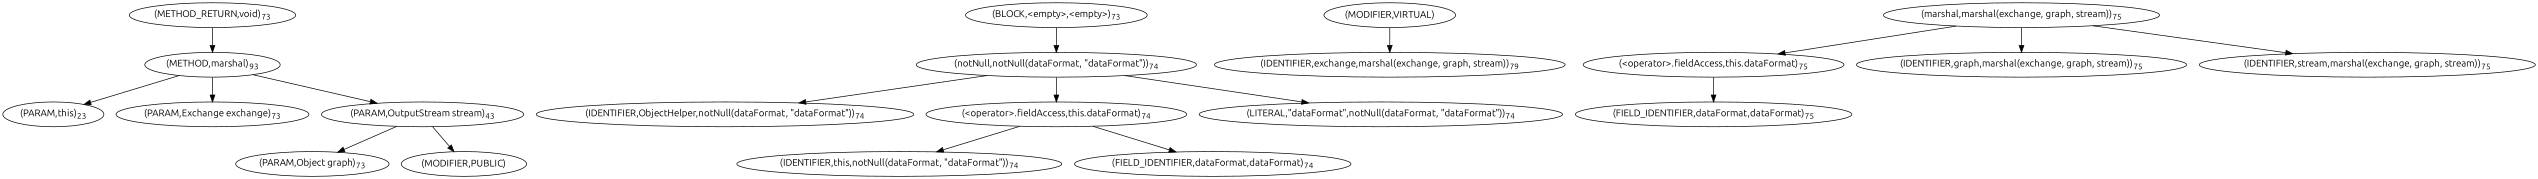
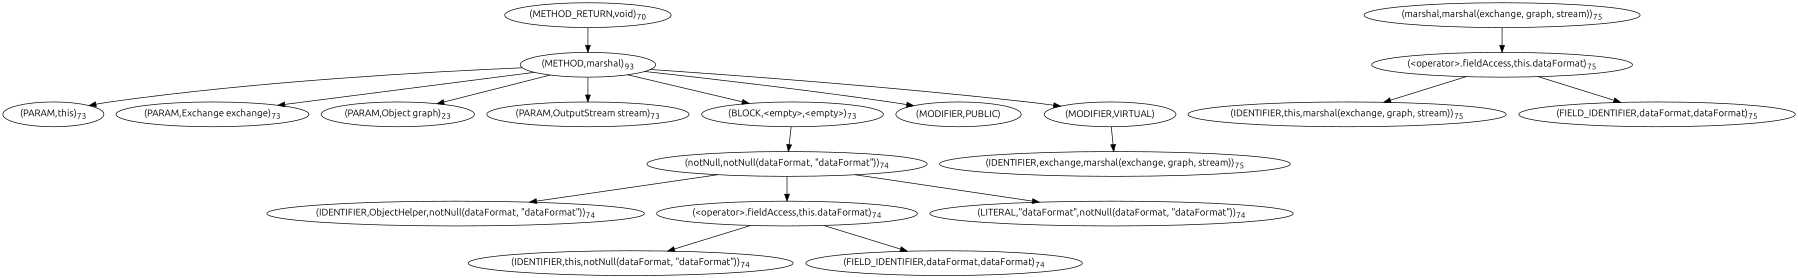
node "(METHOD_RETURN,void)": text "73" -> "70"
node "(IDENTIFIER,exchange,marshal(exchange, graph, stream))": text "79" -> "75"
node "(IDENTIFIER,graph,marshal(exchange, graph, stream))": removed
node "(IDENTIFIER,stream,marshal(exchange, graph, stream))": removed
edge "(METHOD,marshal)" -> "(MODIFIER,VIRTUAL)": added
edge "(METHOD,marshal)" -> "(BLOCK,<empty>,<empty>)": added
node "(PARAM,this)": text "23" -> "73"
node "(PARAM,OutputStream stream)": text "43" -> "73"
node "(IDENTIFIER,this,marshal(exchange, graph, stream))": added
edge "(PARAM,OutputStream stream)" -> "(MODIFIER,PUBLIC)": now "(METHOD,marshal)" -> "(MODIFIER,PUBLIC)"
edge "(PARAM,OutputStream stream)" -> "(PARAM,Object graph)": now "(METHOD,marshal)" -> "(PARAM,Object graph)"
node "(PARAM,Object graph)": text "73" -> "23"
